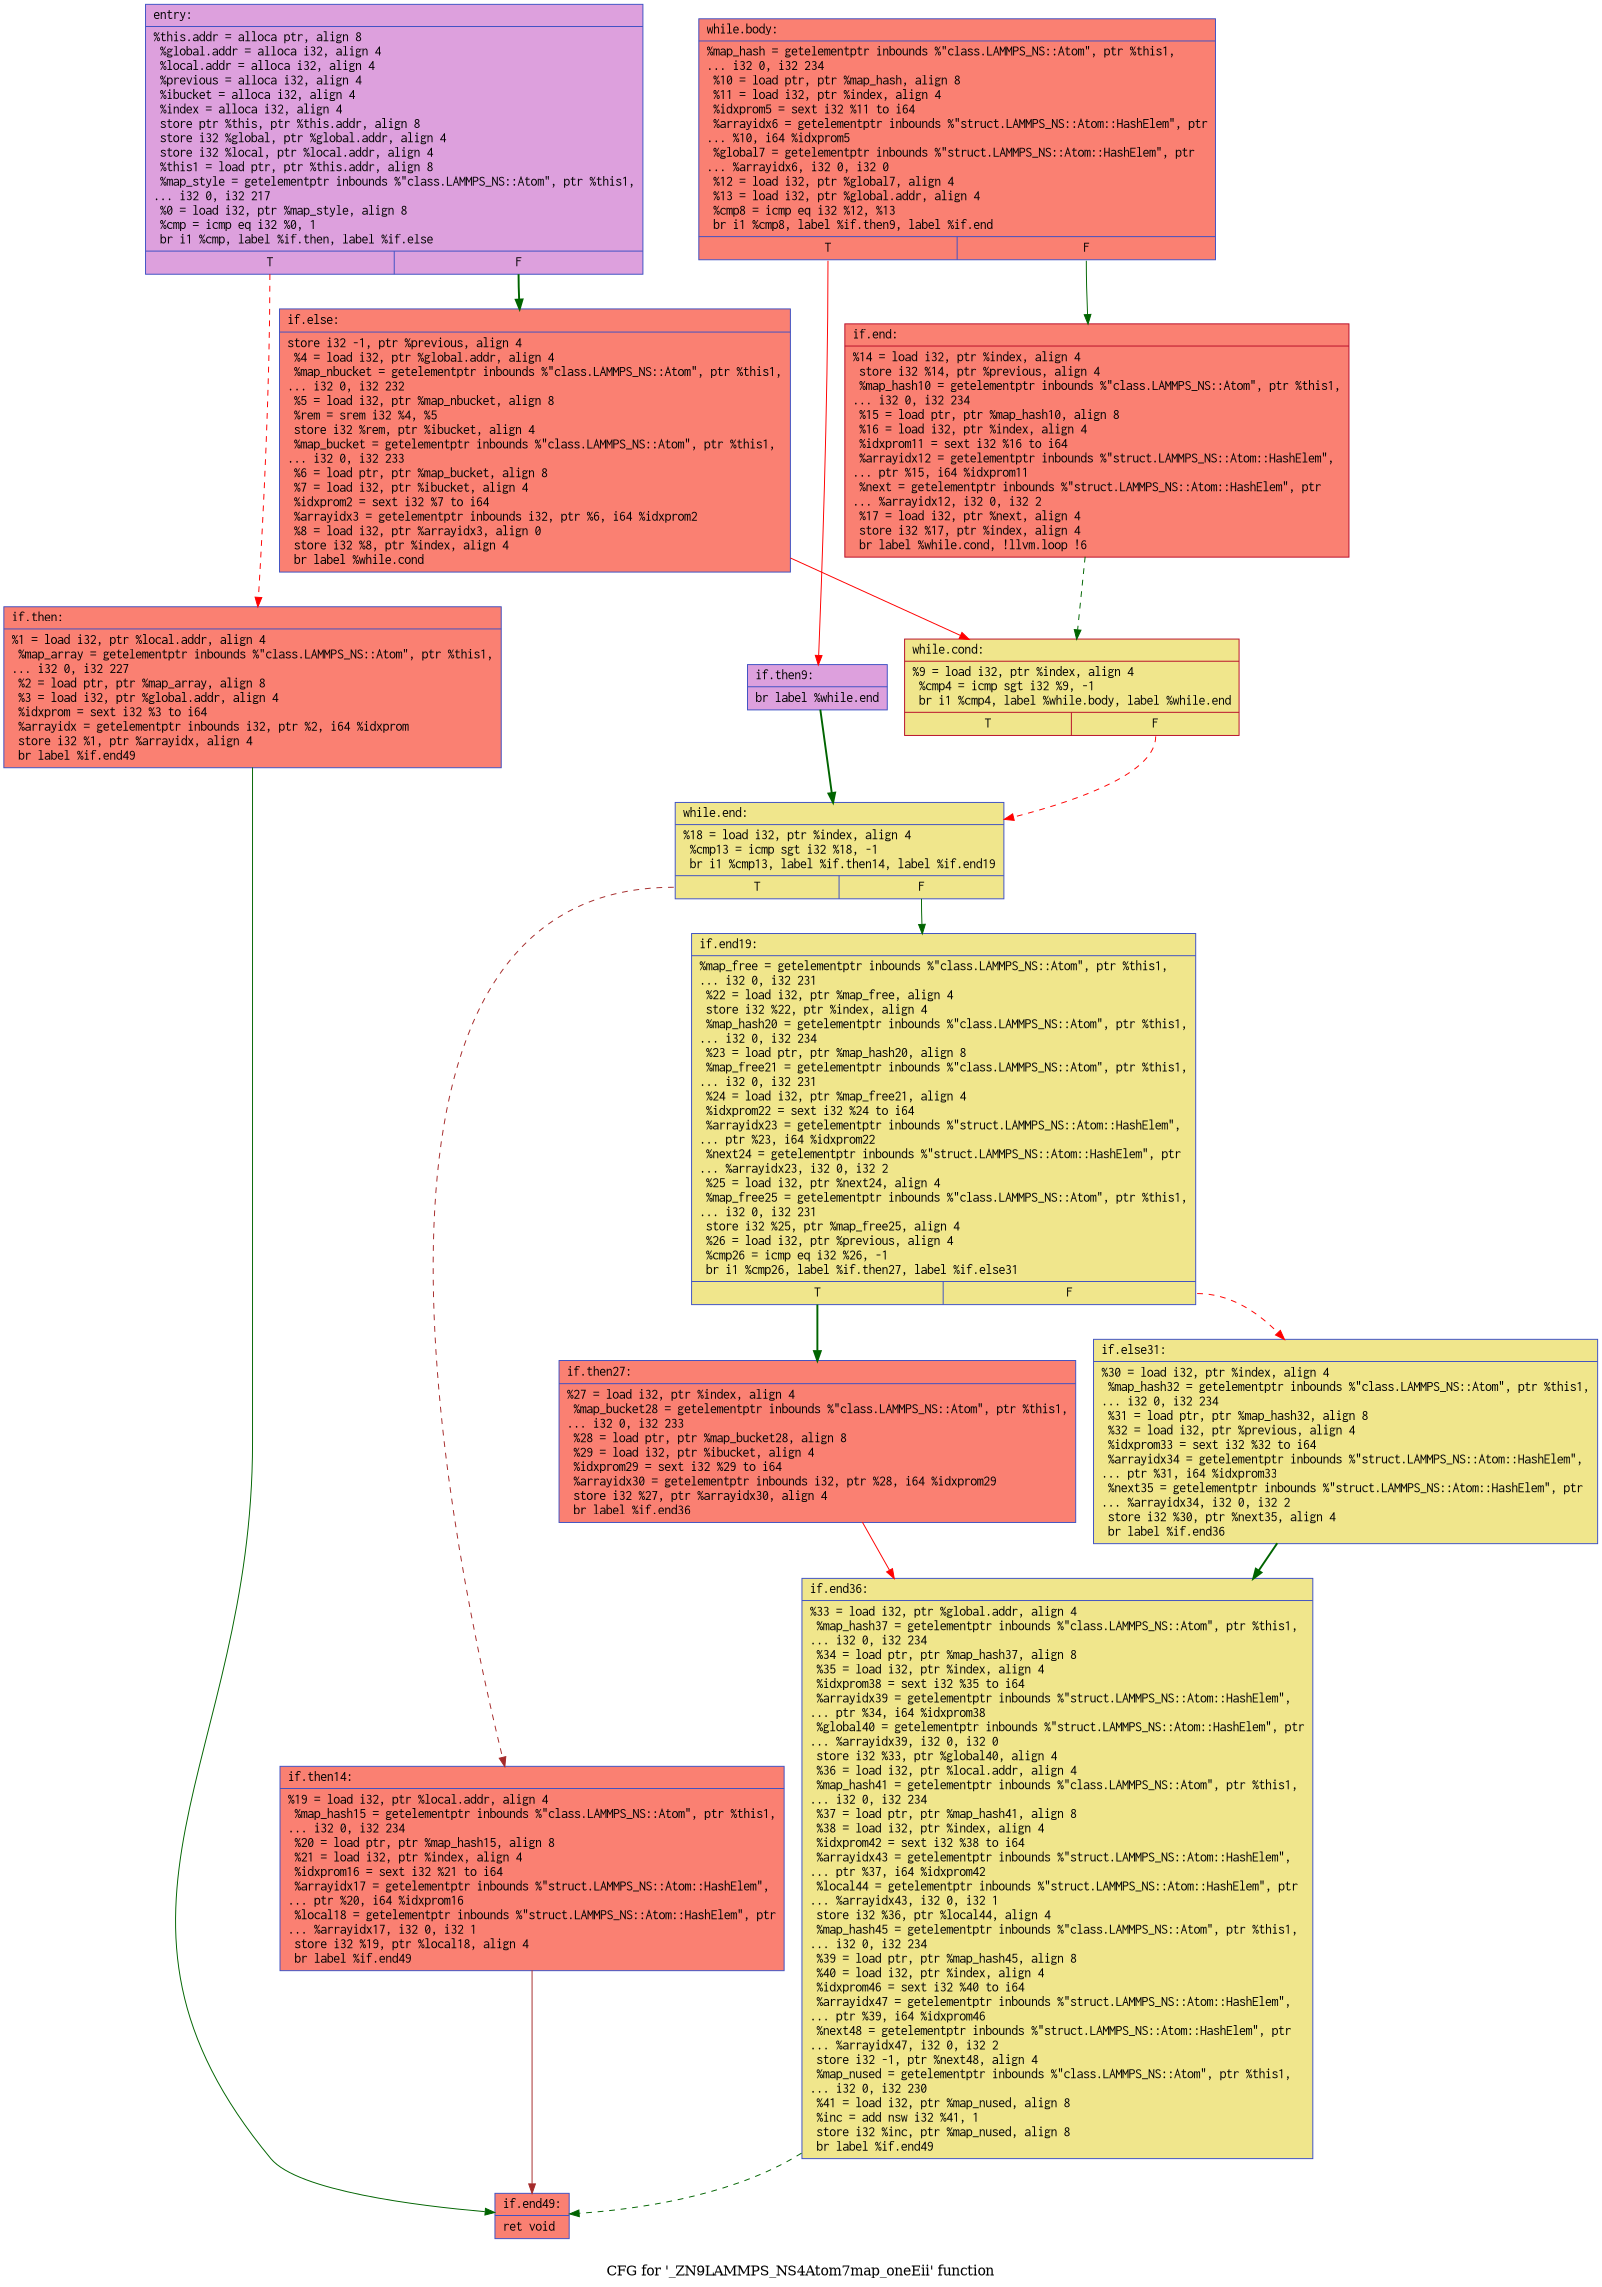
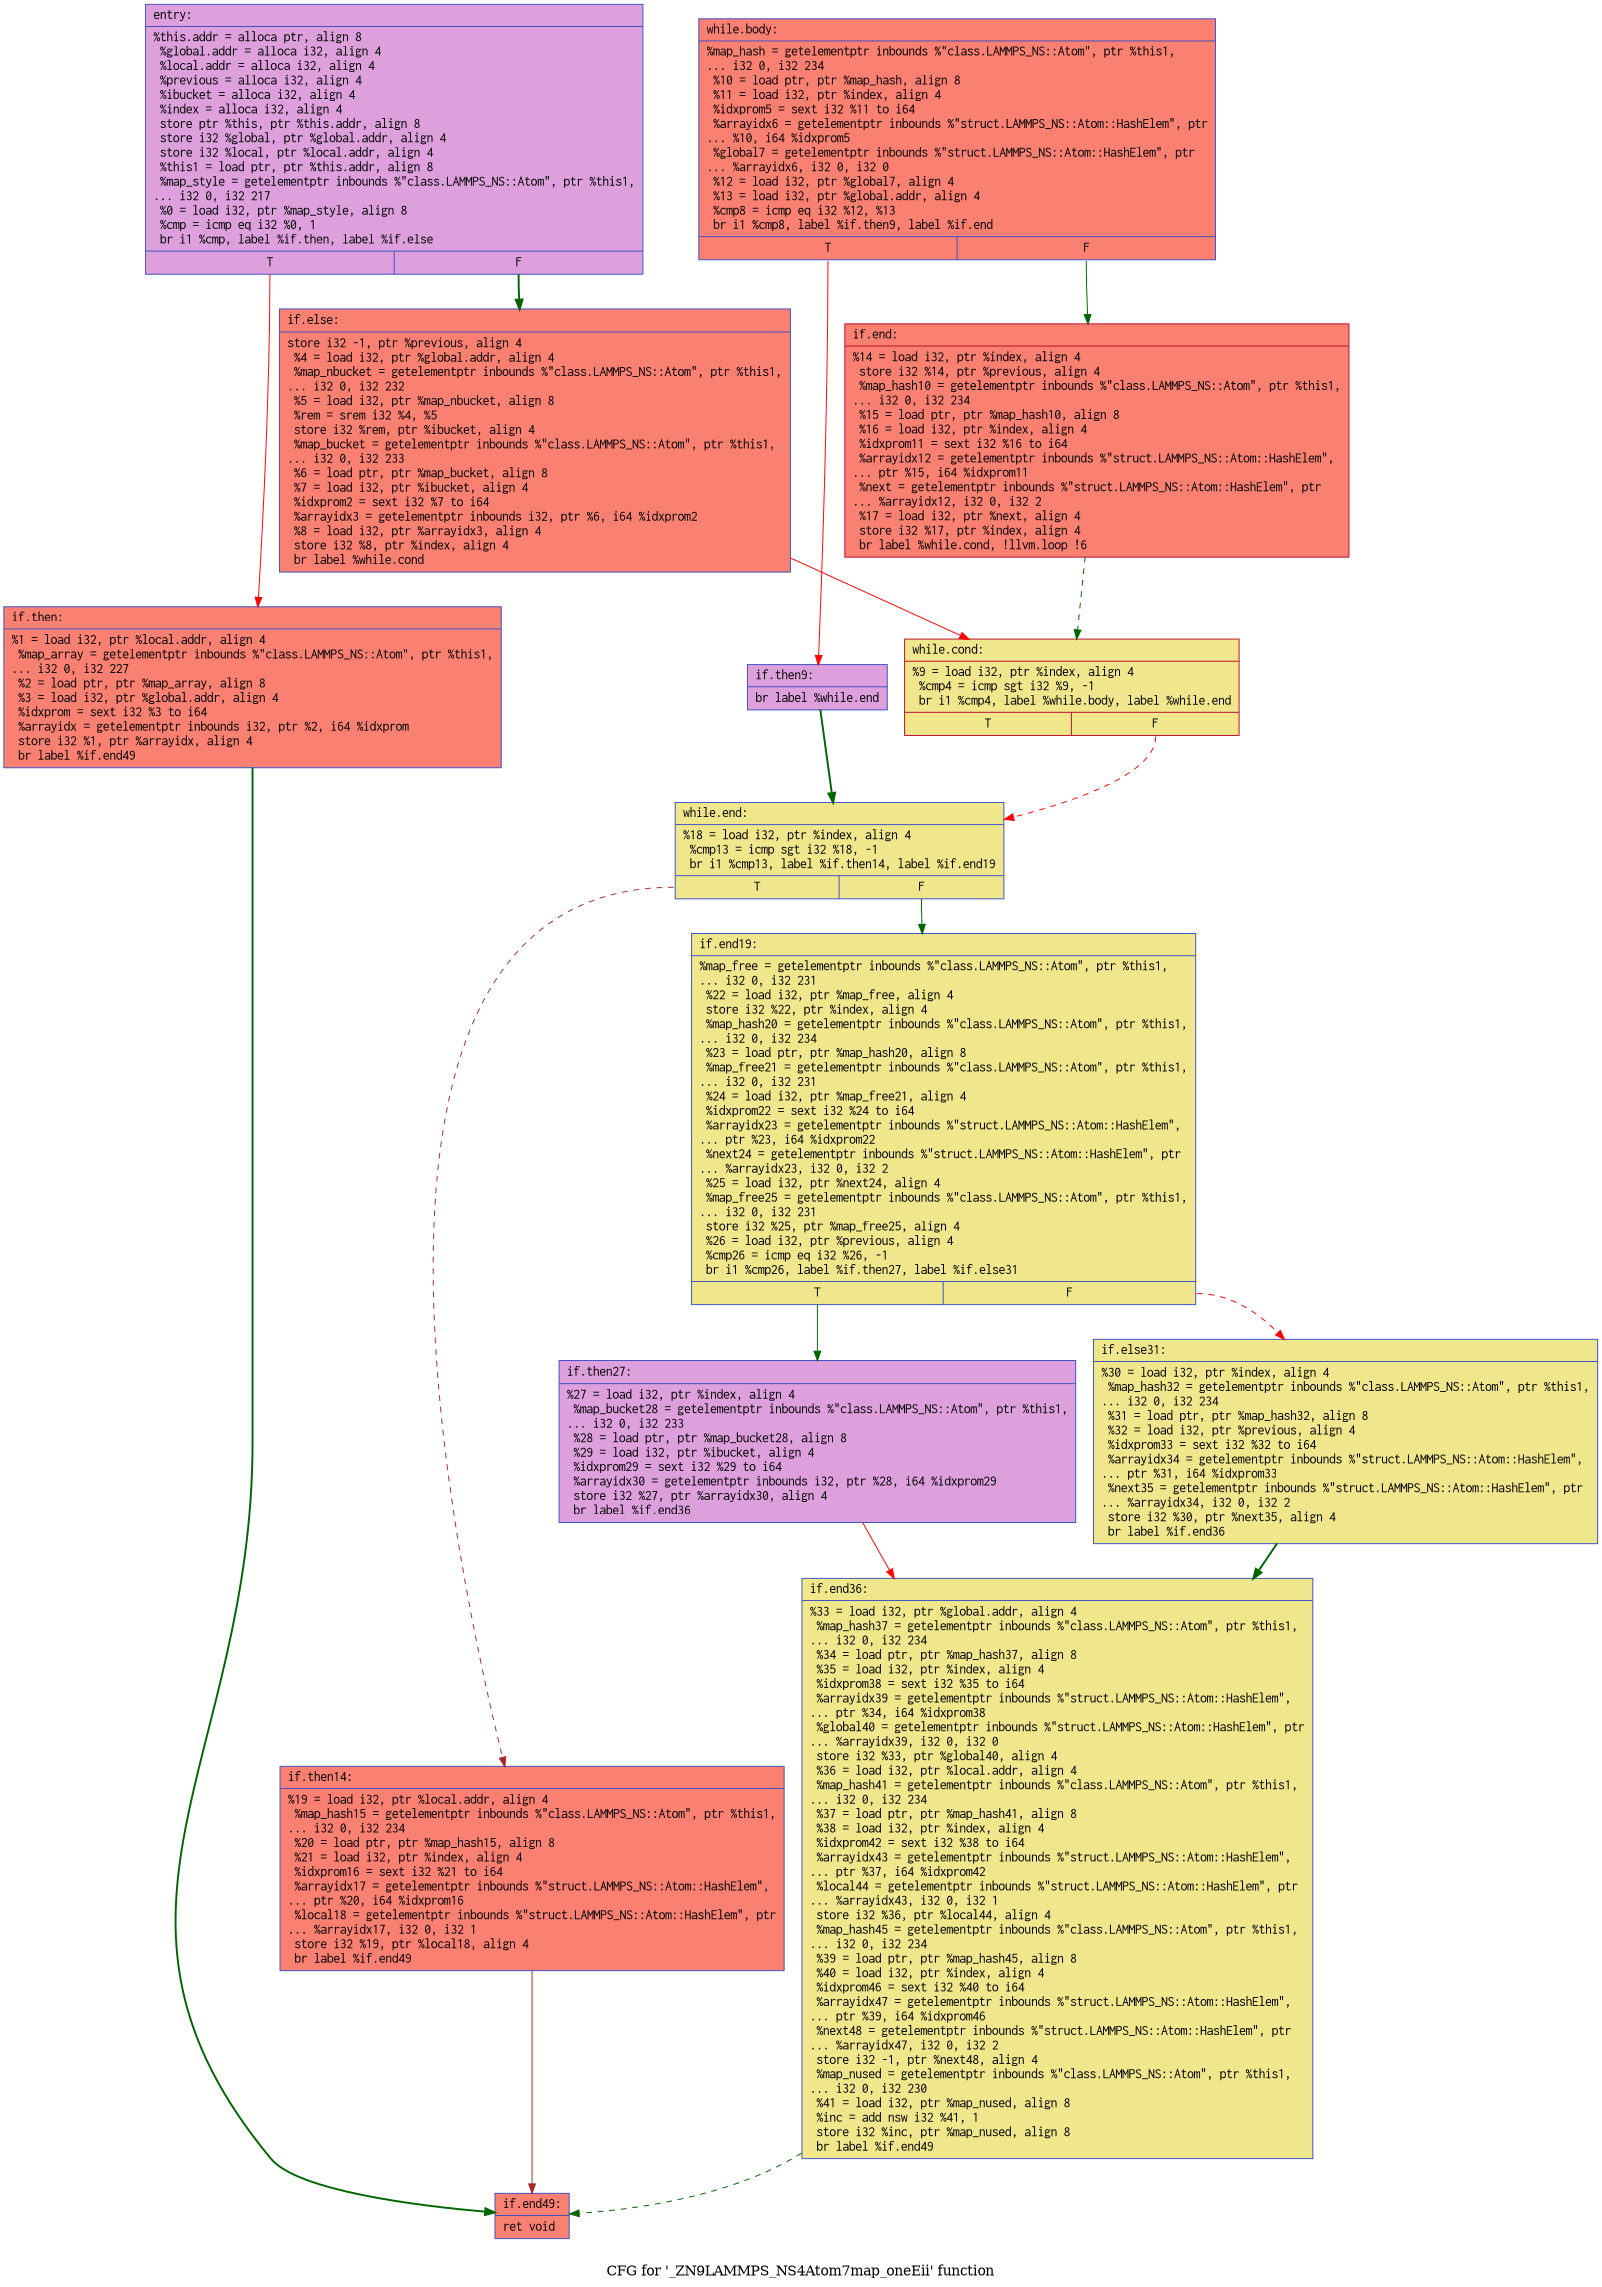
edge "entry:" -> "if.then:": style dashed -> solid
node "if.else:": text "%8 = load i32, ptr %arrayidx3, align 0" -> "%8 = load i32, ptr %arrayidx3, align 4"
edge "if.end19:" -> "if.then27:": style bold -> solid
node "if.then27:": fillcolor salmon -> plum
edge "if.then:" -> "if.end49:": style solid -> bold
